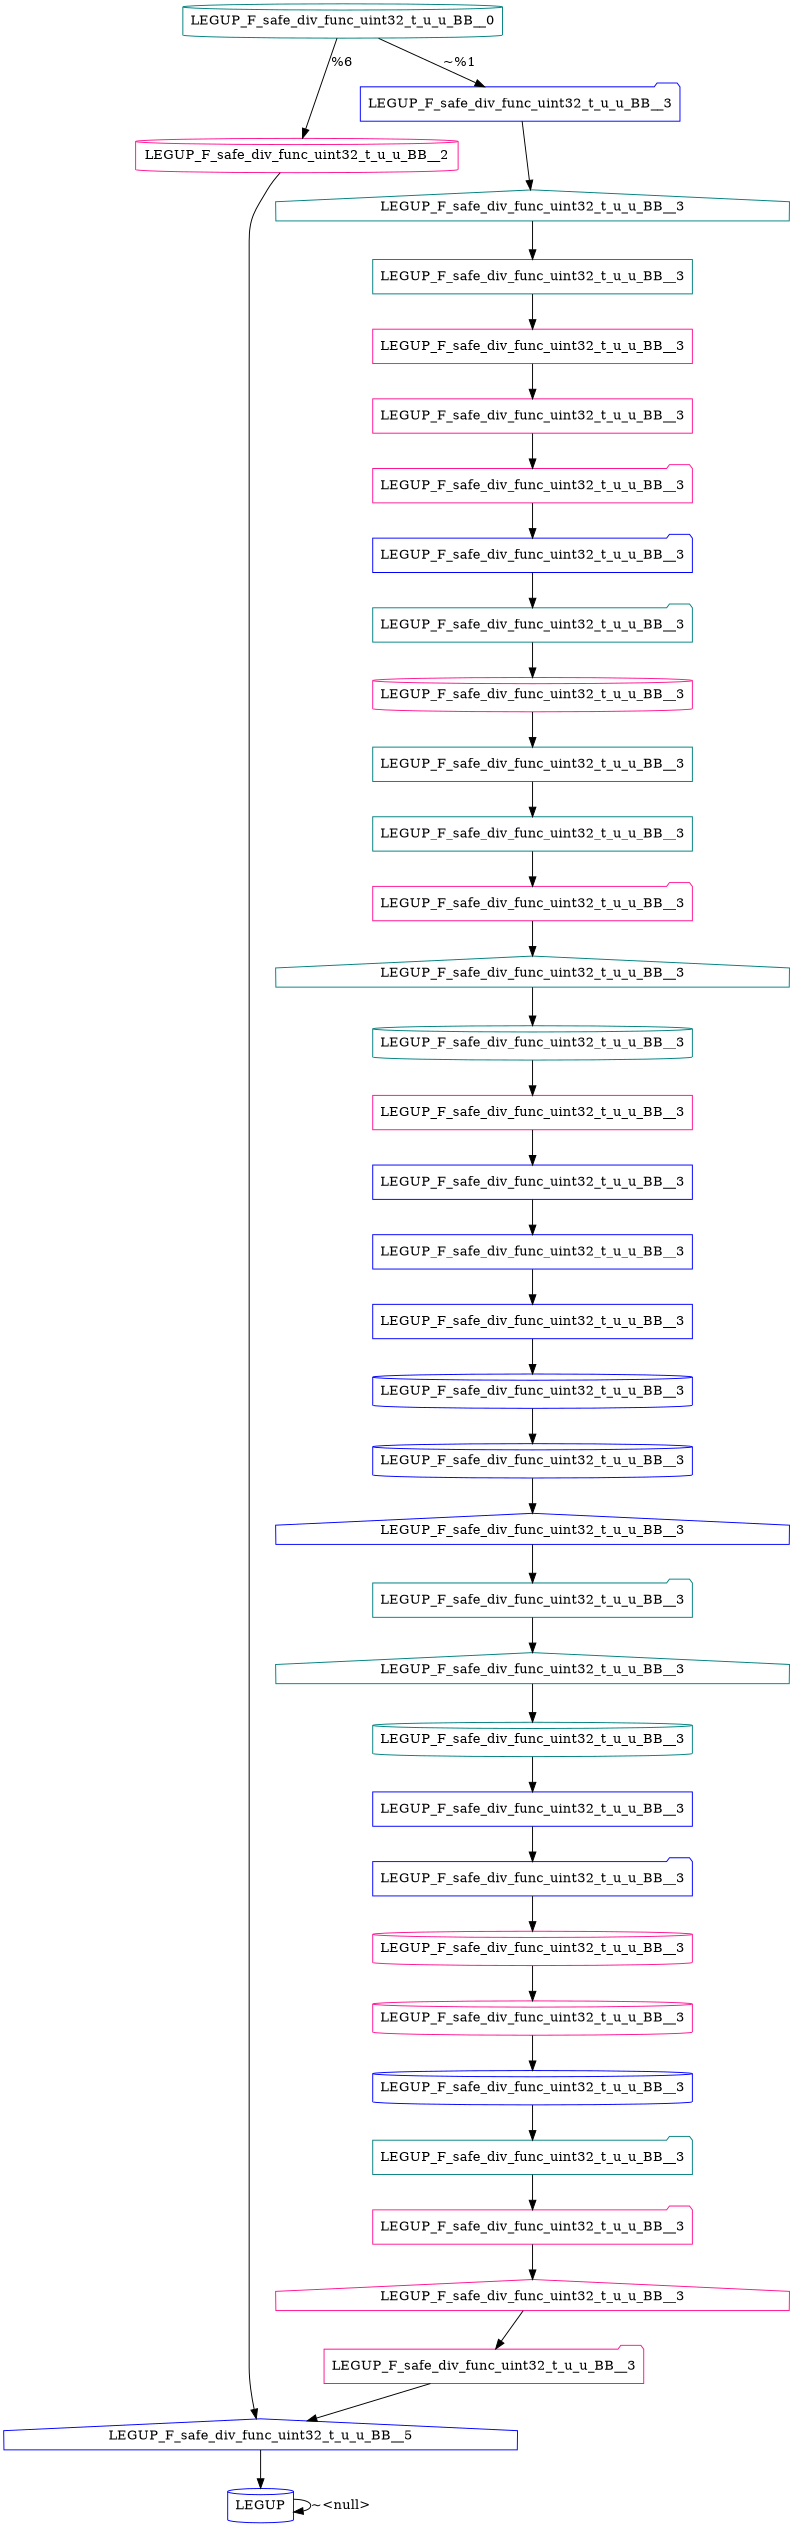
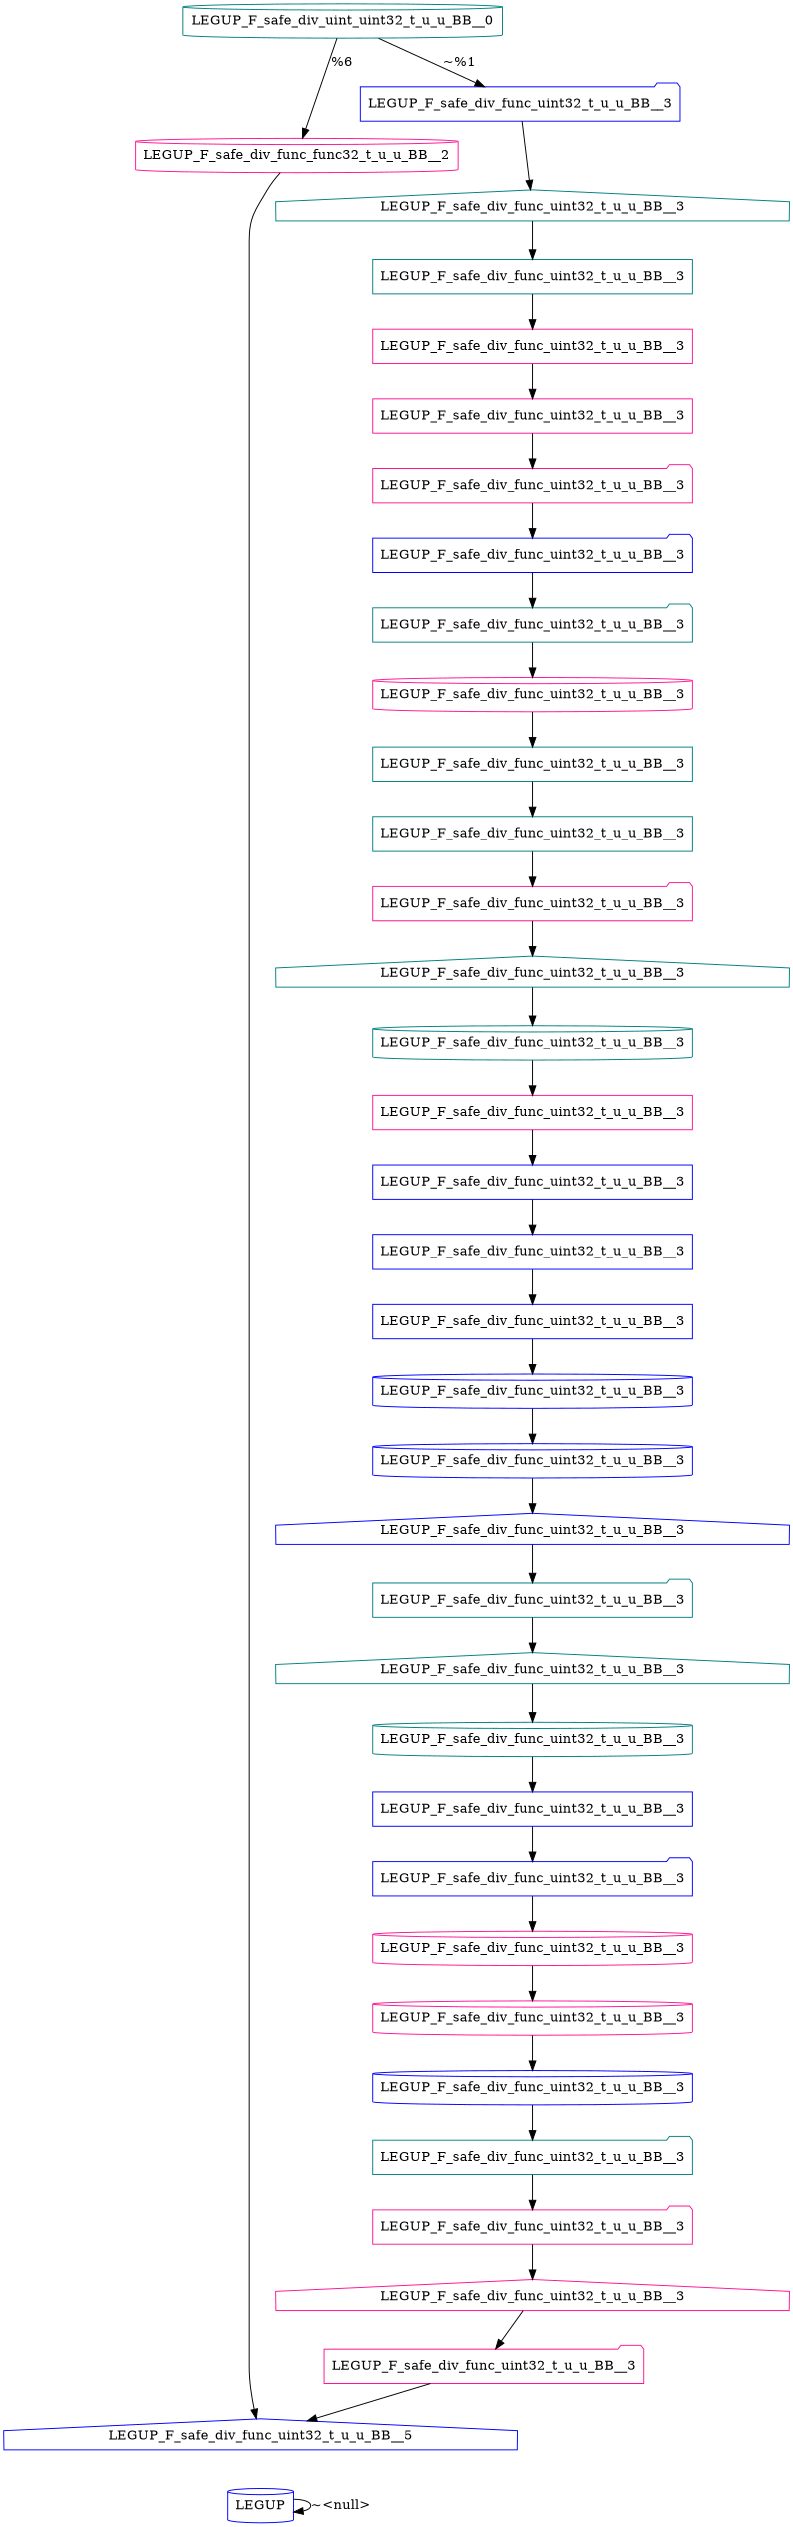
node "LEGUP_F_safe_div_func_uint32_t_u_u_BB__0": label "LEGUP_F_safe_div_func_uint32_t_u_u_BB__0" -> "LEGUP_F_safe_div_uint_uint32_t_u_u_BB__0"
node "LEGUP_F_safe_div_func_uint32_t_u_u_BB__2": label "LEGUP_F_safe_div_func_uint32_t_u_u_BB__2" -> "LEGUP_F_safe_div_func_func32_t_u_u_BB__2"
edge "LEGUP_F_safe_div_func_uint32_t_u_u_BB__5" -> "LEGUP": removed
